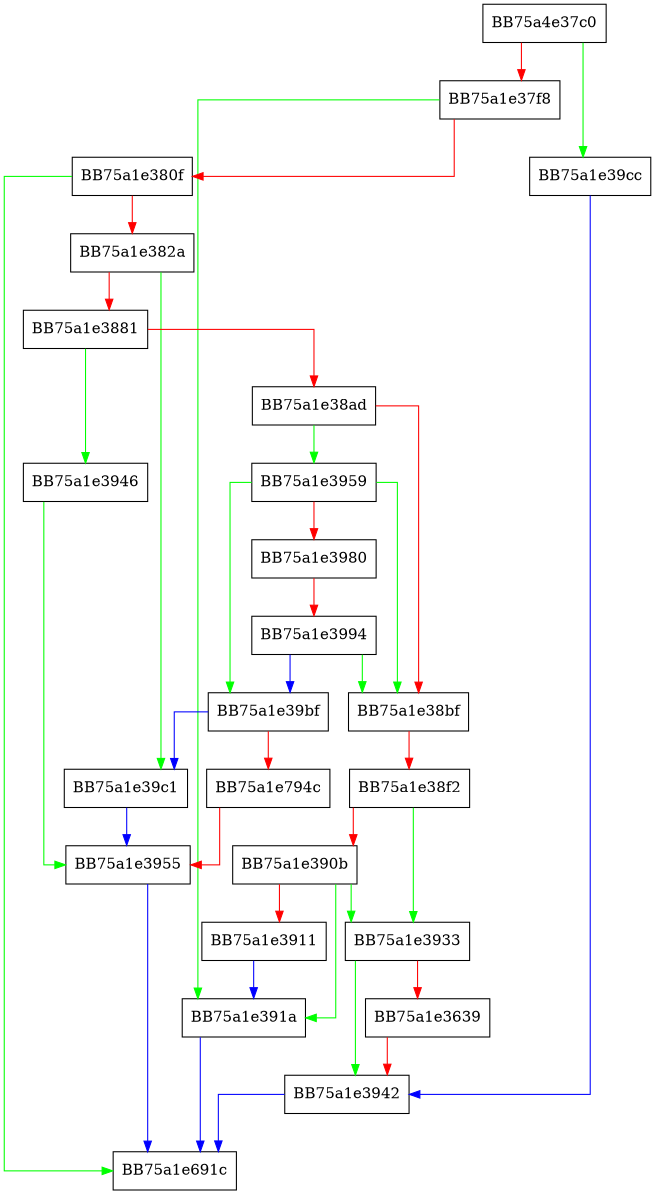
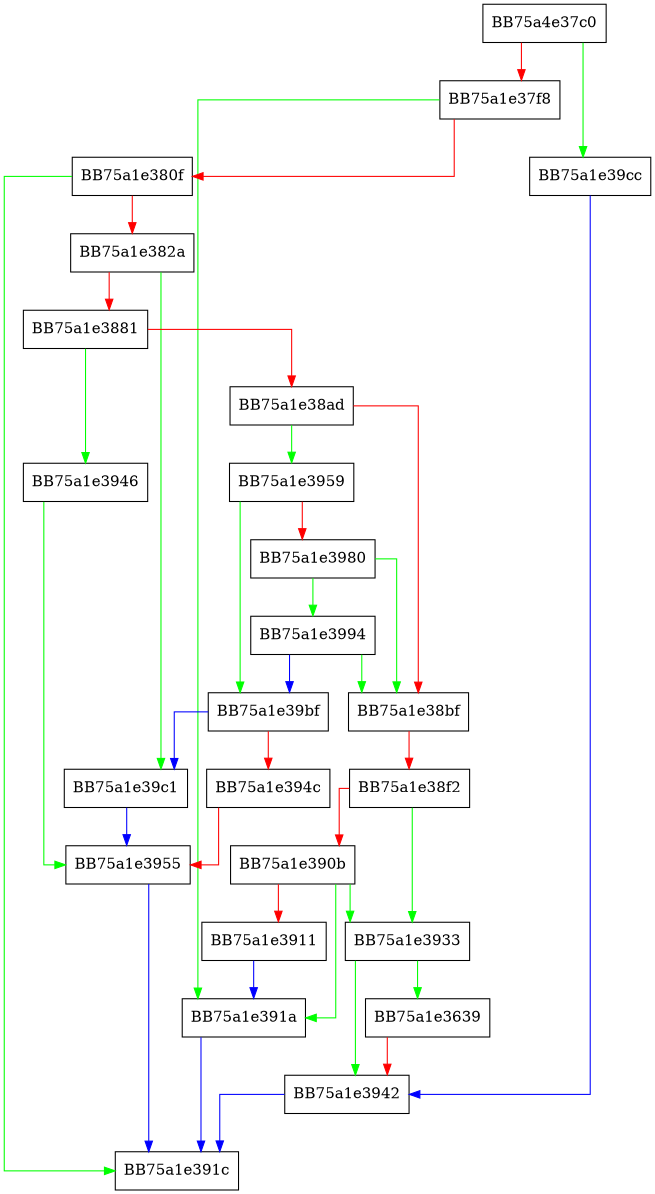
edge "BB75a1e3959" -> "BB75a1e38bf": now "BB75a1e3980" -> "BB75a1e38bf"
edge "BB75a1e3980" -> "BB75a1e3994": color red -> green
node "BB75a1e794c": label "BB75a1e794c" -> "BB75a1e394c"
edge "BB75a1e3933" -> "BB75a1e3639": color red -> green
node "BB75a1e691c": label "BB75a1e691c" -> "BB75a1e391c"
